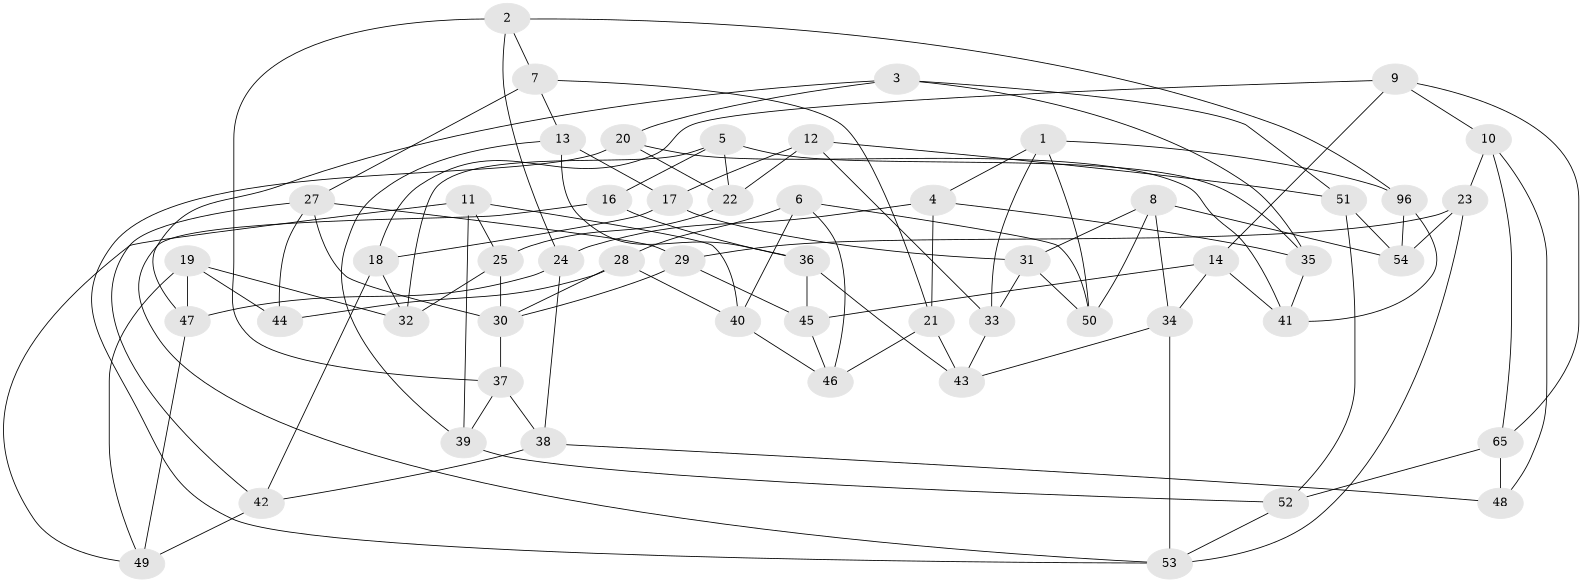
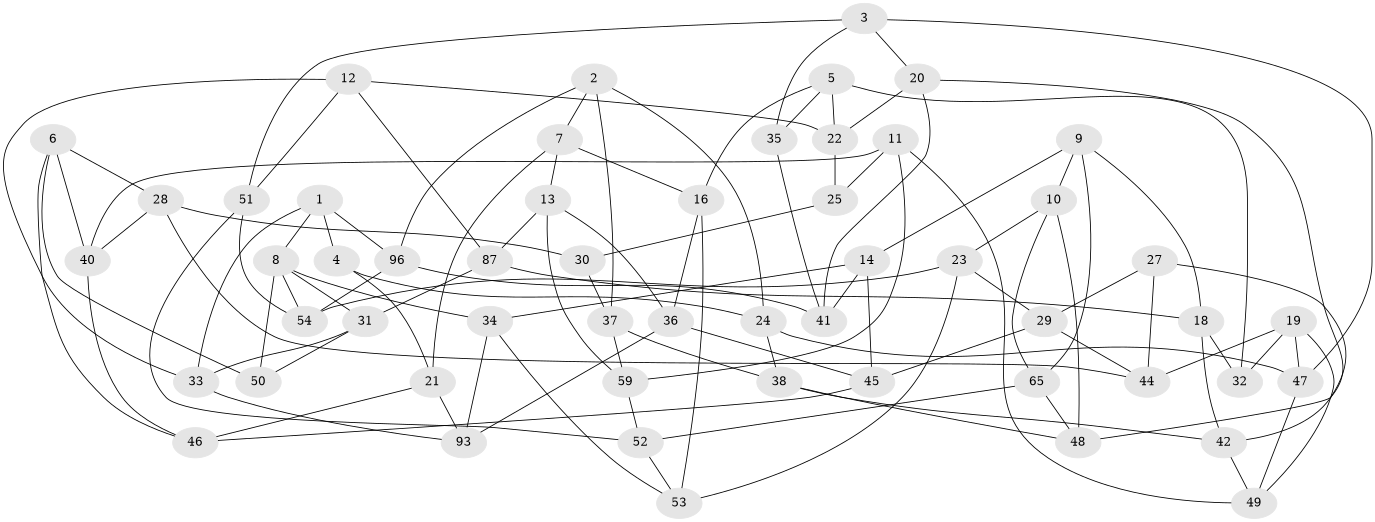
edge "7" -- "27": now "7" -- "16"
node "17": label "17" -> "87"
edge "4" -- "35": removed
edge "1" -- "50": now "1" -- "8"
edge "27" -- "30": removed
edge "25" -- "32": removed
edge "29" -- "30": now "29" -- "44"
node "43": label "43" -> "93"
node "39": label "39" -> "59"
edge "20" -- "53": now "20" -- "48"
